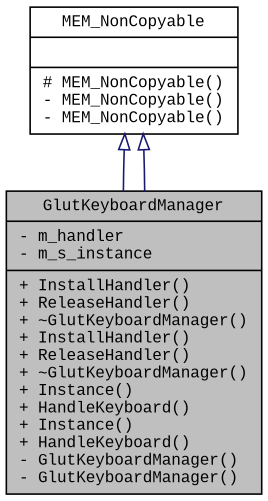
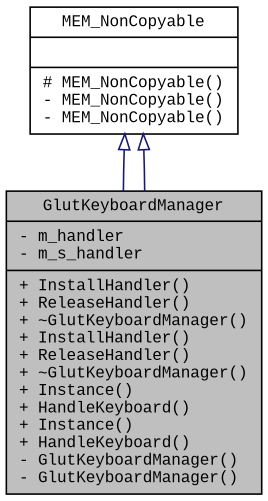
node "GlutKeyboardManager": text "- m_s_instance" -> "- m_s_handler"
